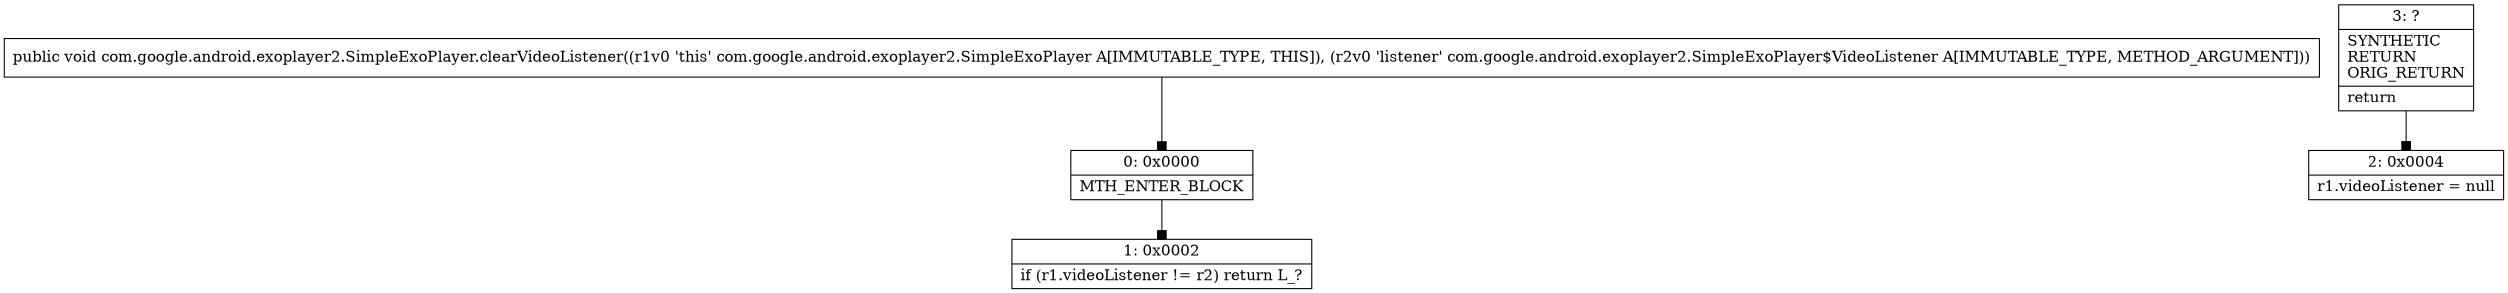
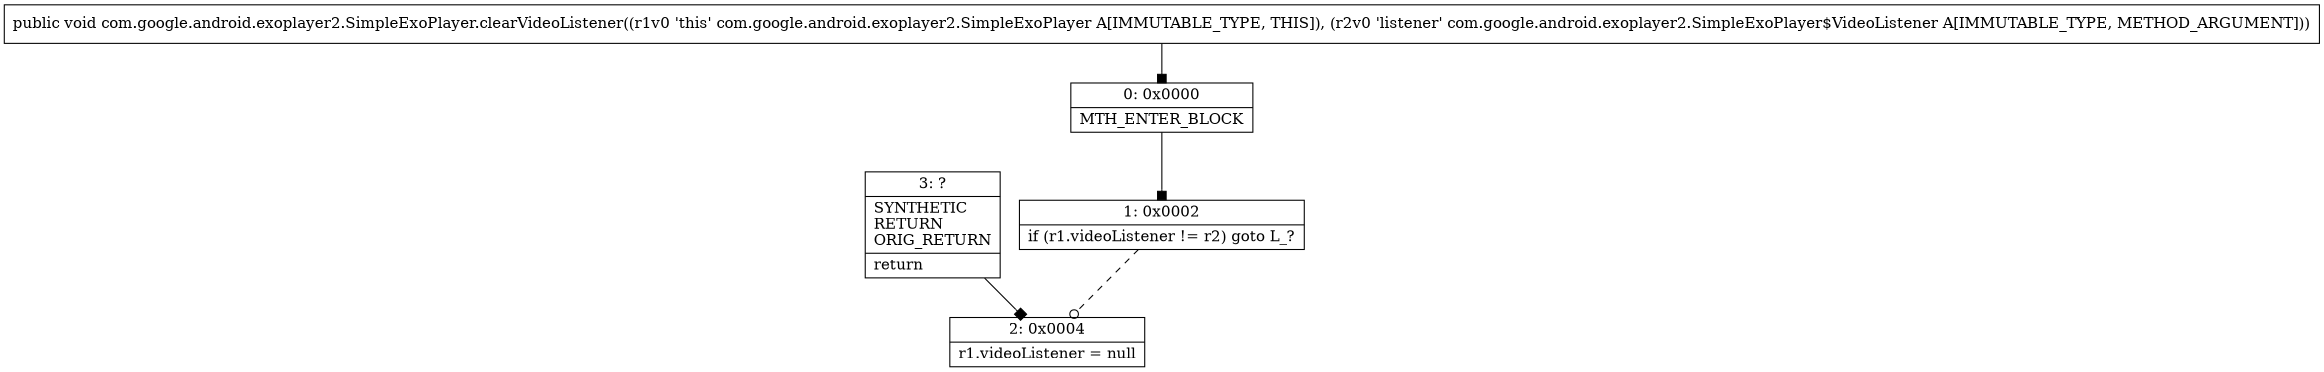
node "1: 0x0002": text "if (r1.videoListener != r2) return L_?" -> "if (r1.videoListener != r2) goto L_?"
edge "1: 0x0002" -> "2: 0x0004": added
